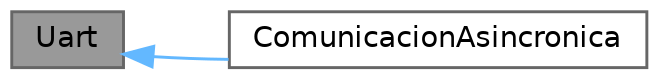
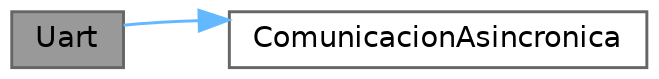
edge "ComunicacionAsincronica" -> "Uart": reversed
